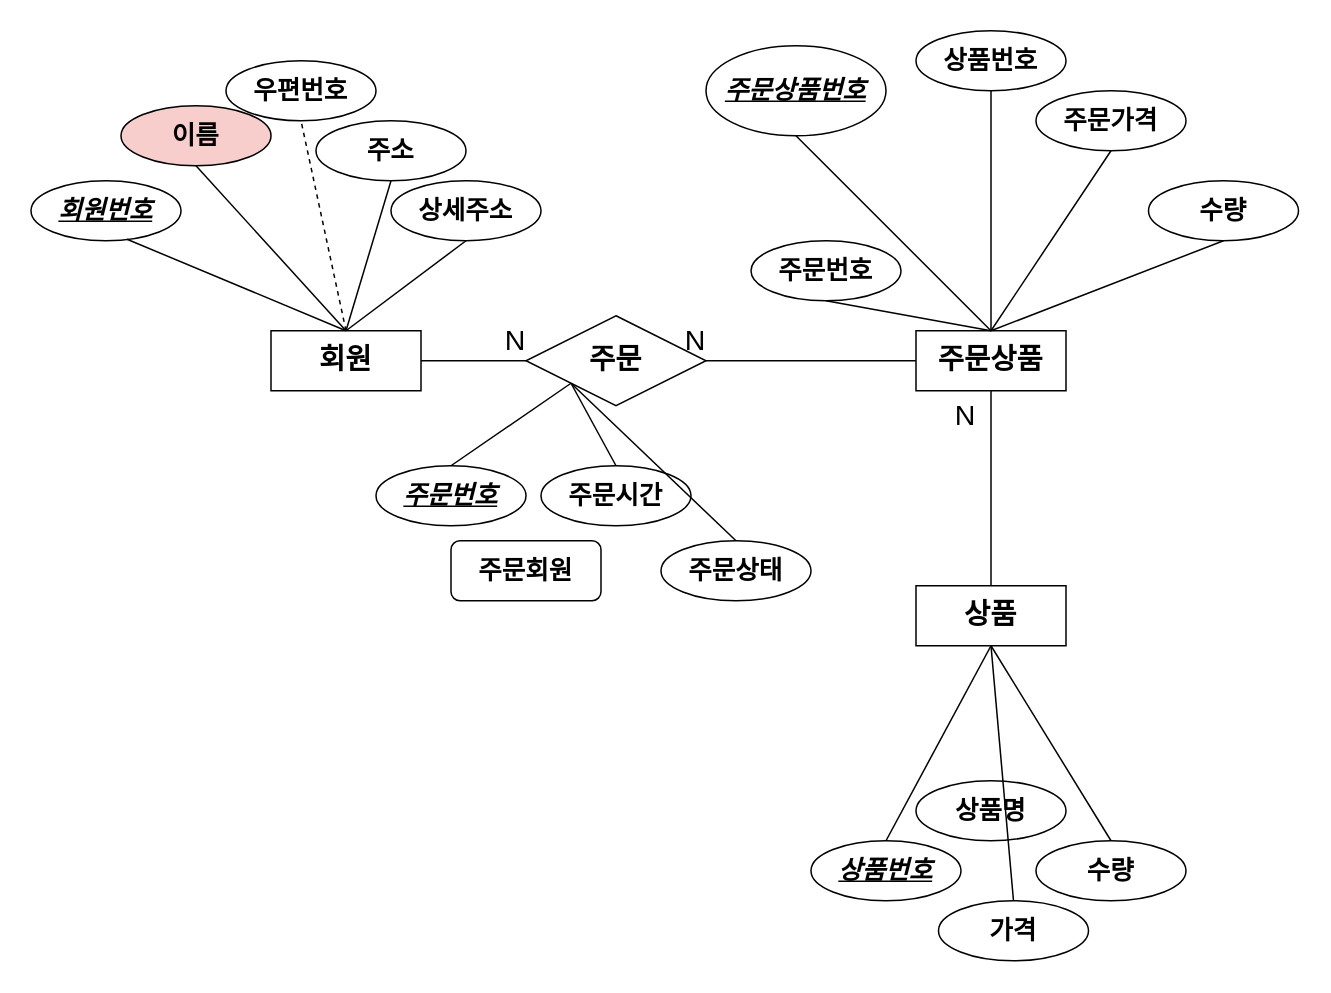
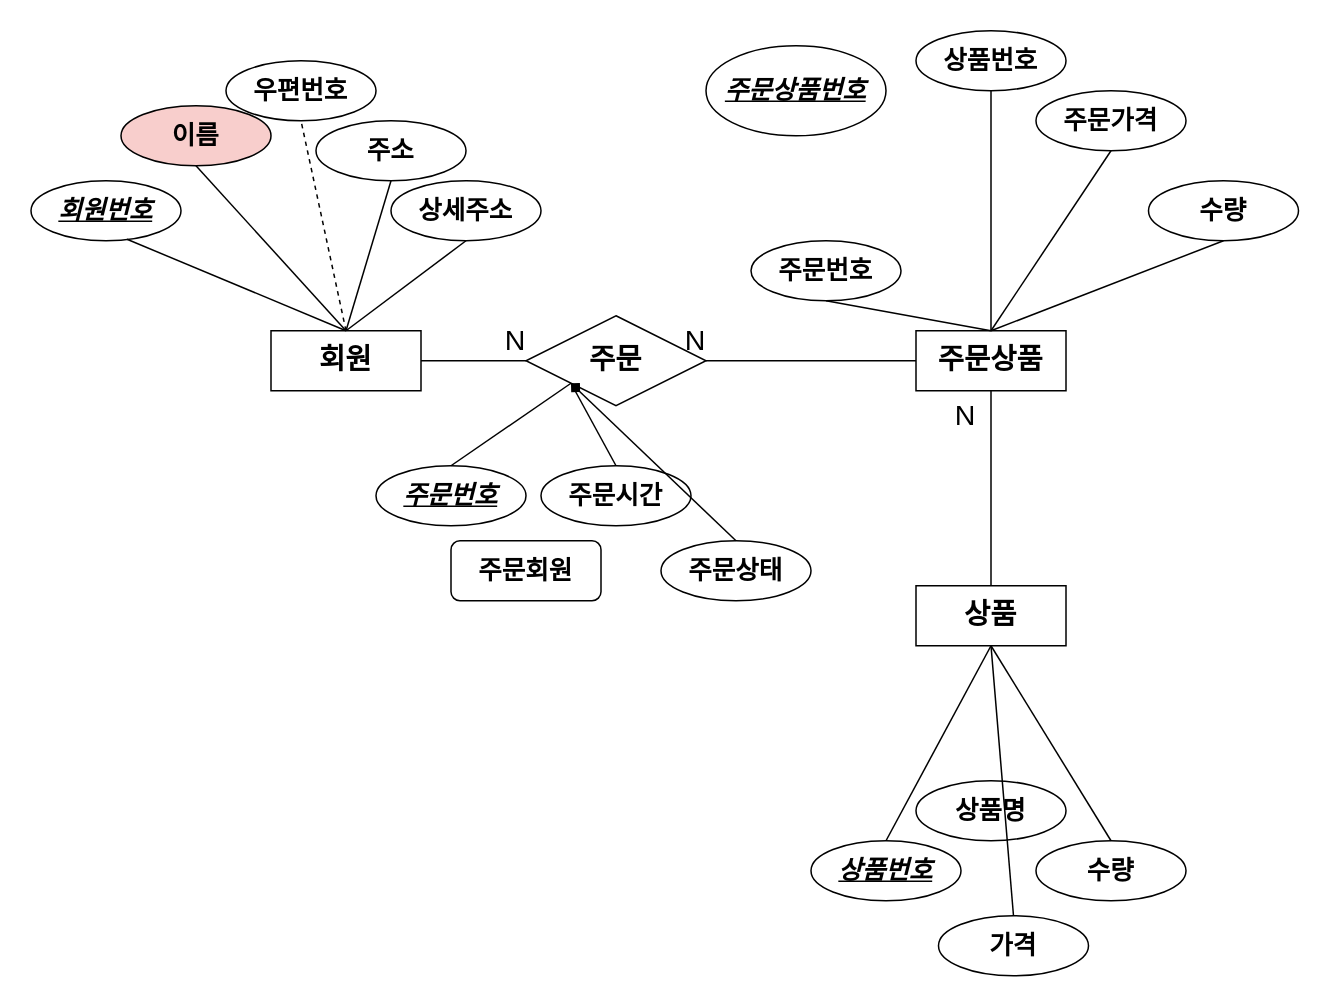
edge "주문상품번호" -- "주문상품": removed
edge "주문" -- "주문상태": arrowhead none -> diamond
node "가격": moved (1013, 931) -> (1013, 946)
